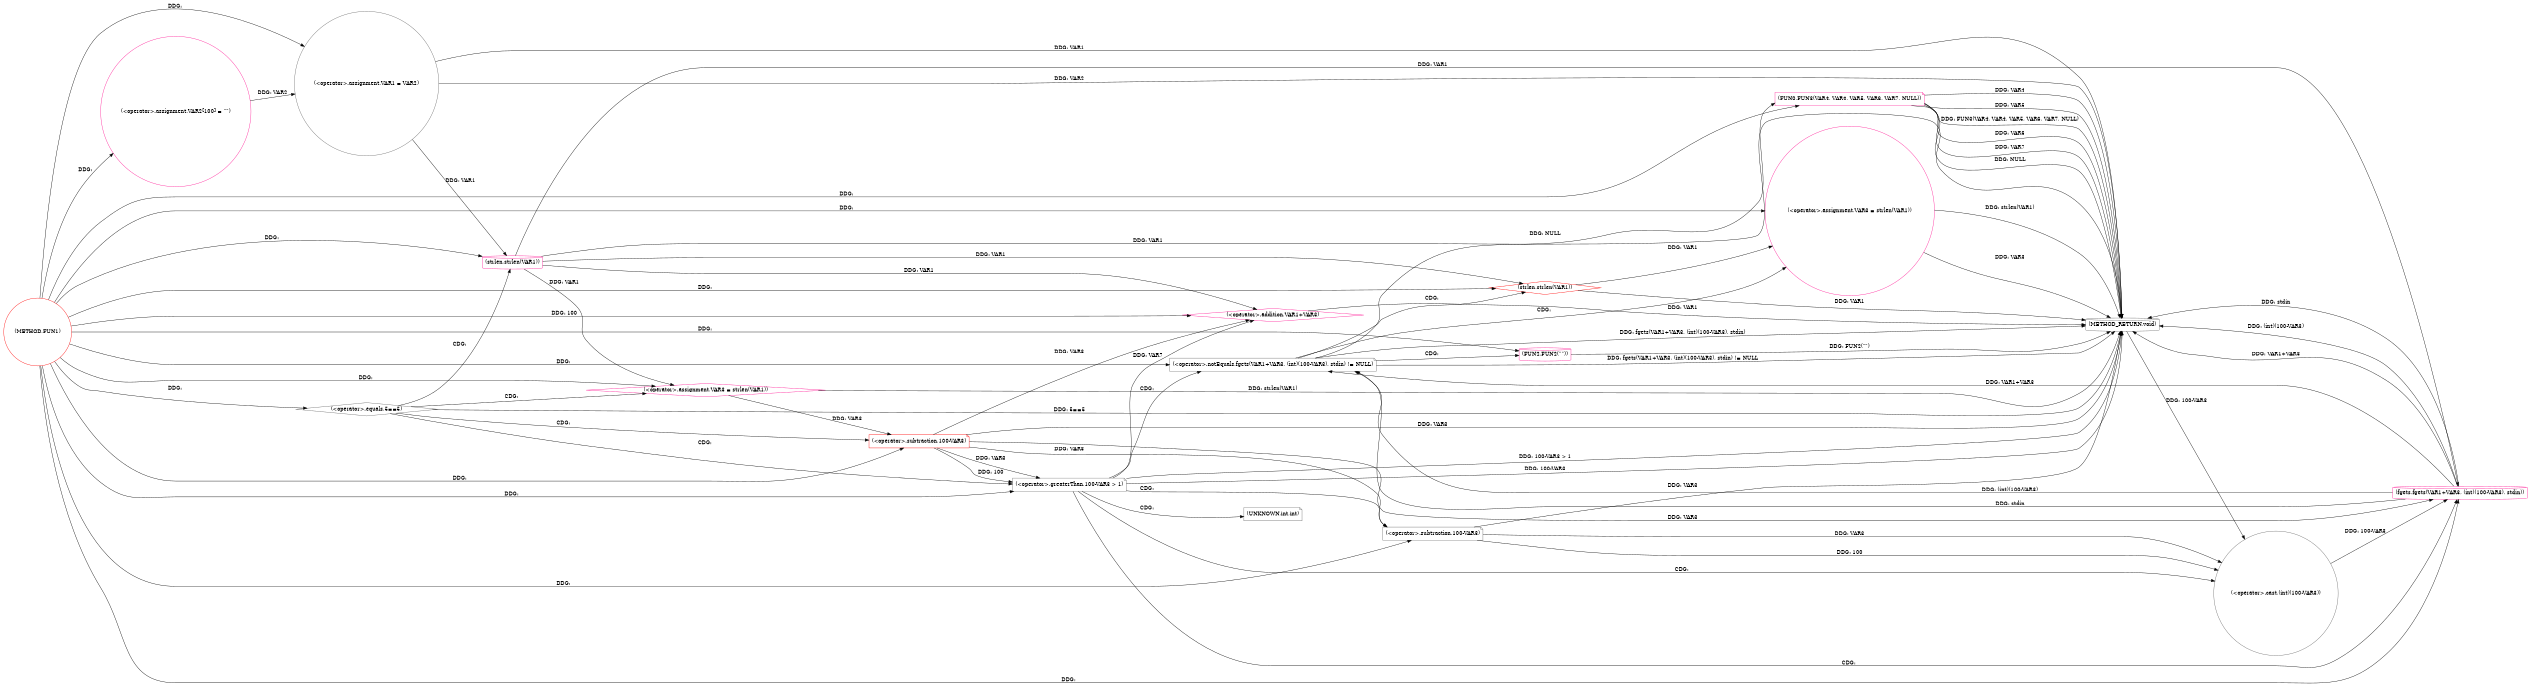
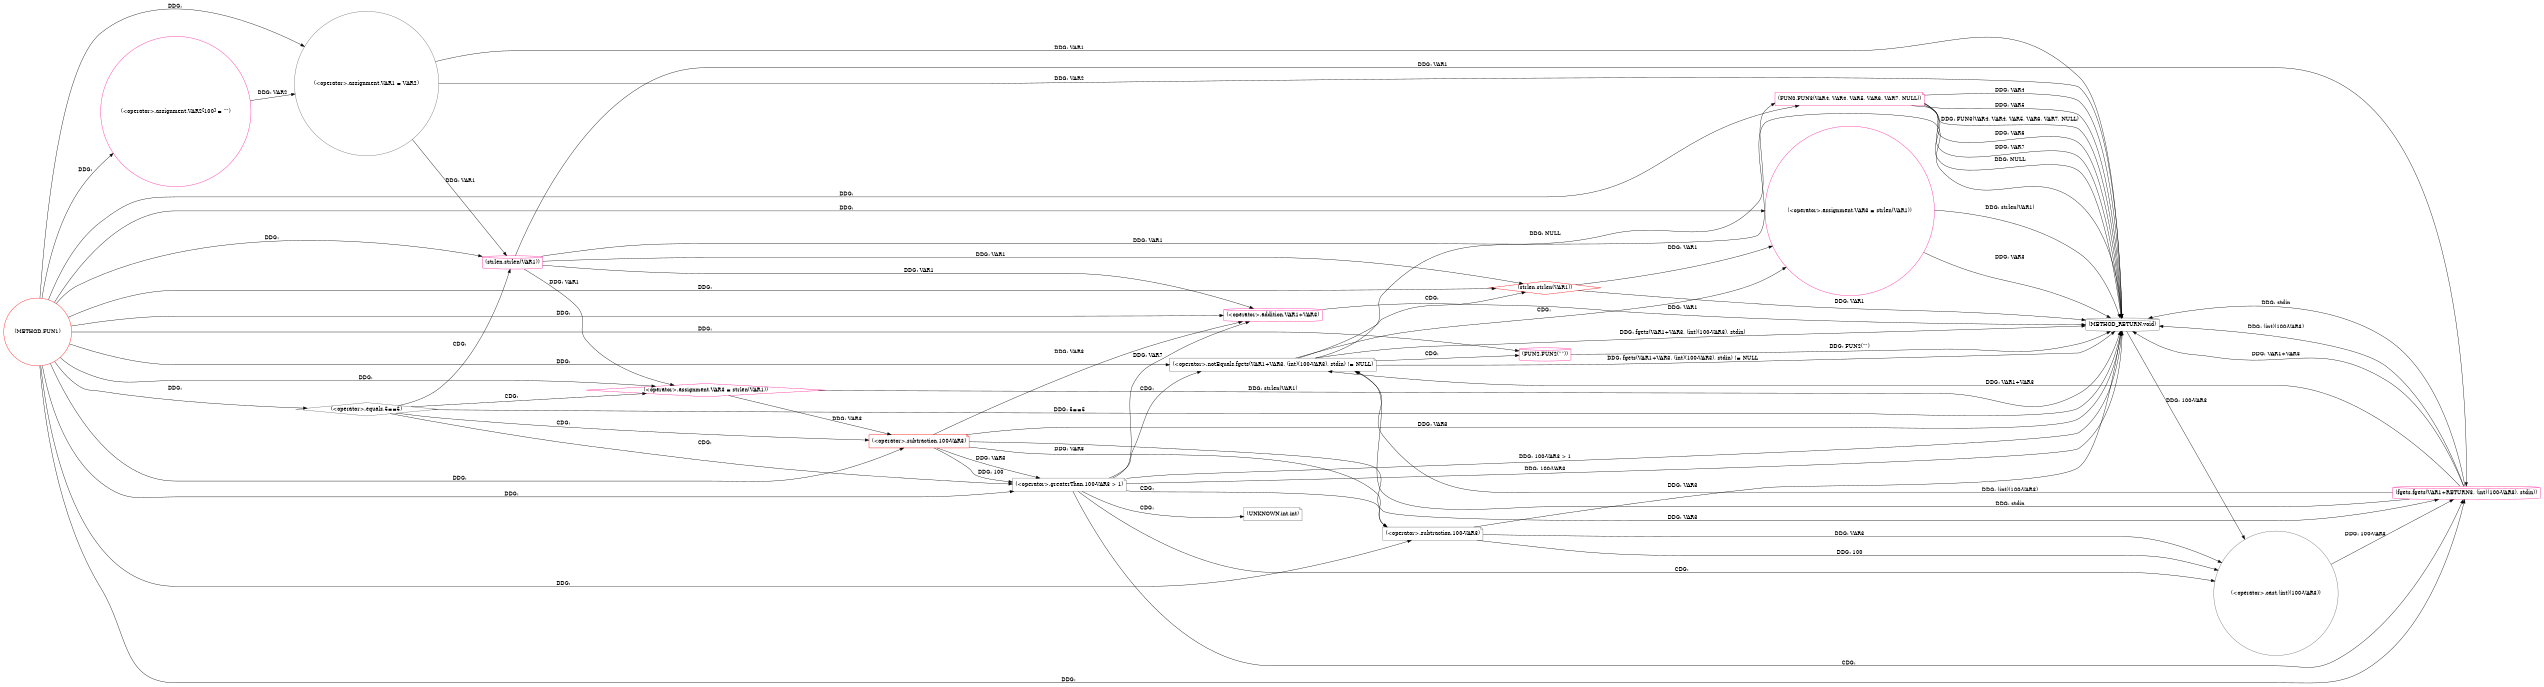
edge "(METHOD,FUN1)" -> "(<operator>.addition,VAR1+VAR3)": label "DDG: 100" -> "DDG: "
node "(<operator>.addition,VAR1+VAR3)": shape diamond -> cylinder
node "(fgets,fgets(VAR1+VAR3, (int)(100-VAR3), stdin))": label "(fgets,fgets(VAR1+VAR3, (int)(100-VAR3), stdin))" -> "(fgets,fgets(VAR1+RETURN3, (int)(100-VAR3), stdin))"
